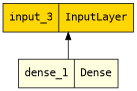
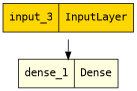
edge "dense_1" -> "input_3": reversed
